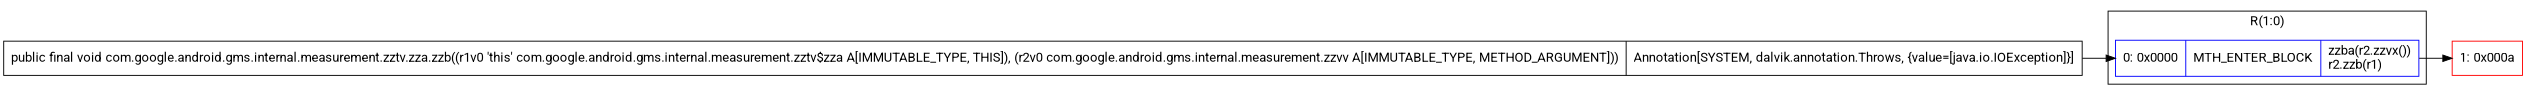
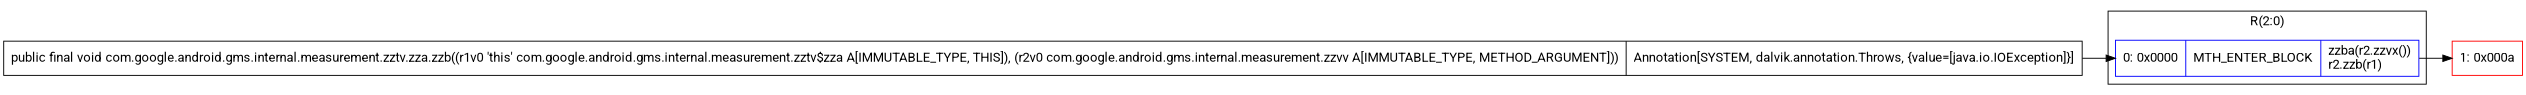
cluster "R(1:0)": label "R(1:0)" -> "R(2:0)"
